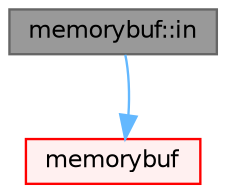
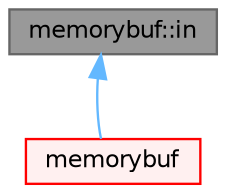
edge "memorybuf::in" -> "memorybuf": reversed
